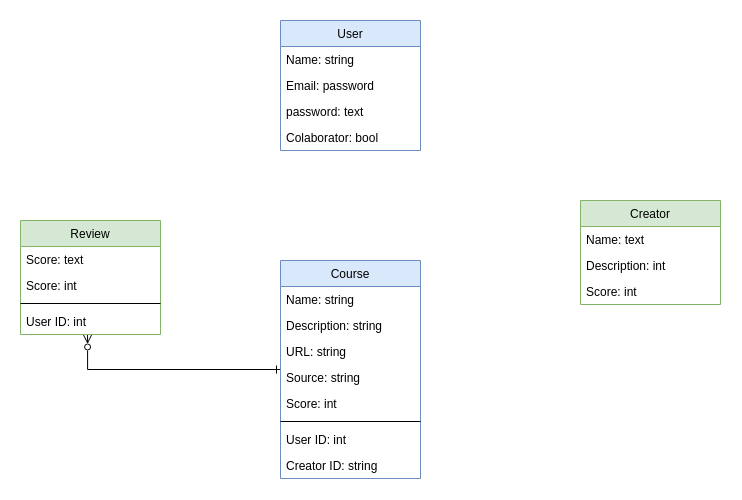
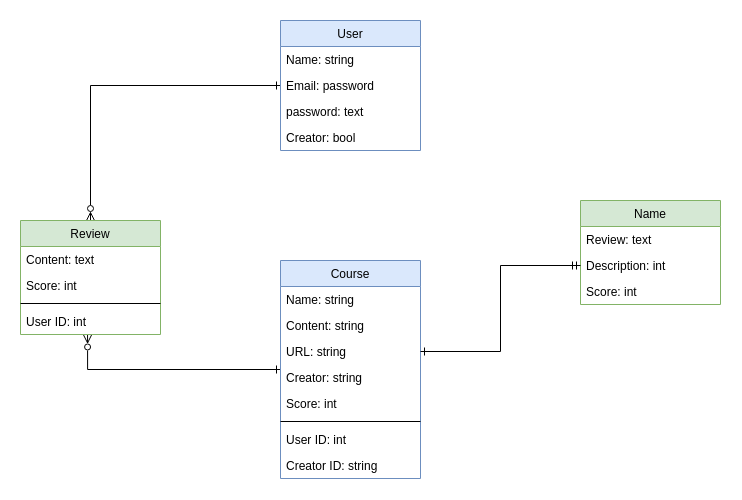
edge "User" -- "Review": added
node "Colaborator: bool": label "Colaborator: bool" -> "Creator: bool"
node "Creator": label "Creator" -> "Name"
node "Name: text": label "Name: text" -> "Review: text"
node "Score: text": label "Score: text" -> "Content: text"
edge "Description: int" -- "URL: string": added
node "Description: string": label "Description: string" -> "Content: string"
node "Source: string": label "Source: string" -> "Creator: string"
